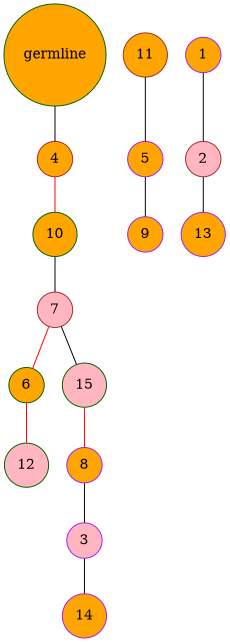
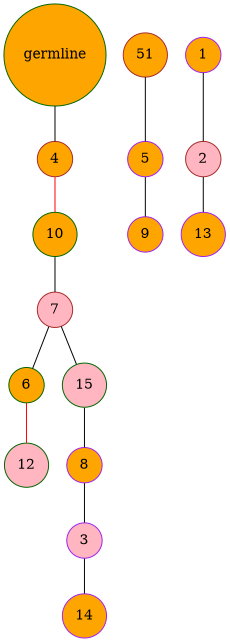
node "11": label "11" -> "51"
edge "7" -- "6": color red -> black
edge "15" -- "8": color red -> black
